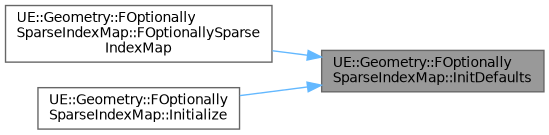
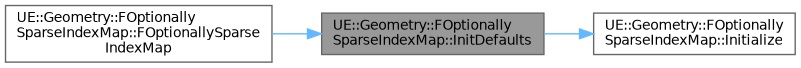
edge "UE::Geometry::FOptionally SparseIndexMap::Initialize" -> "UE::Geometry::FOptionally SparseIndexMap::InitDefaults": reversed
